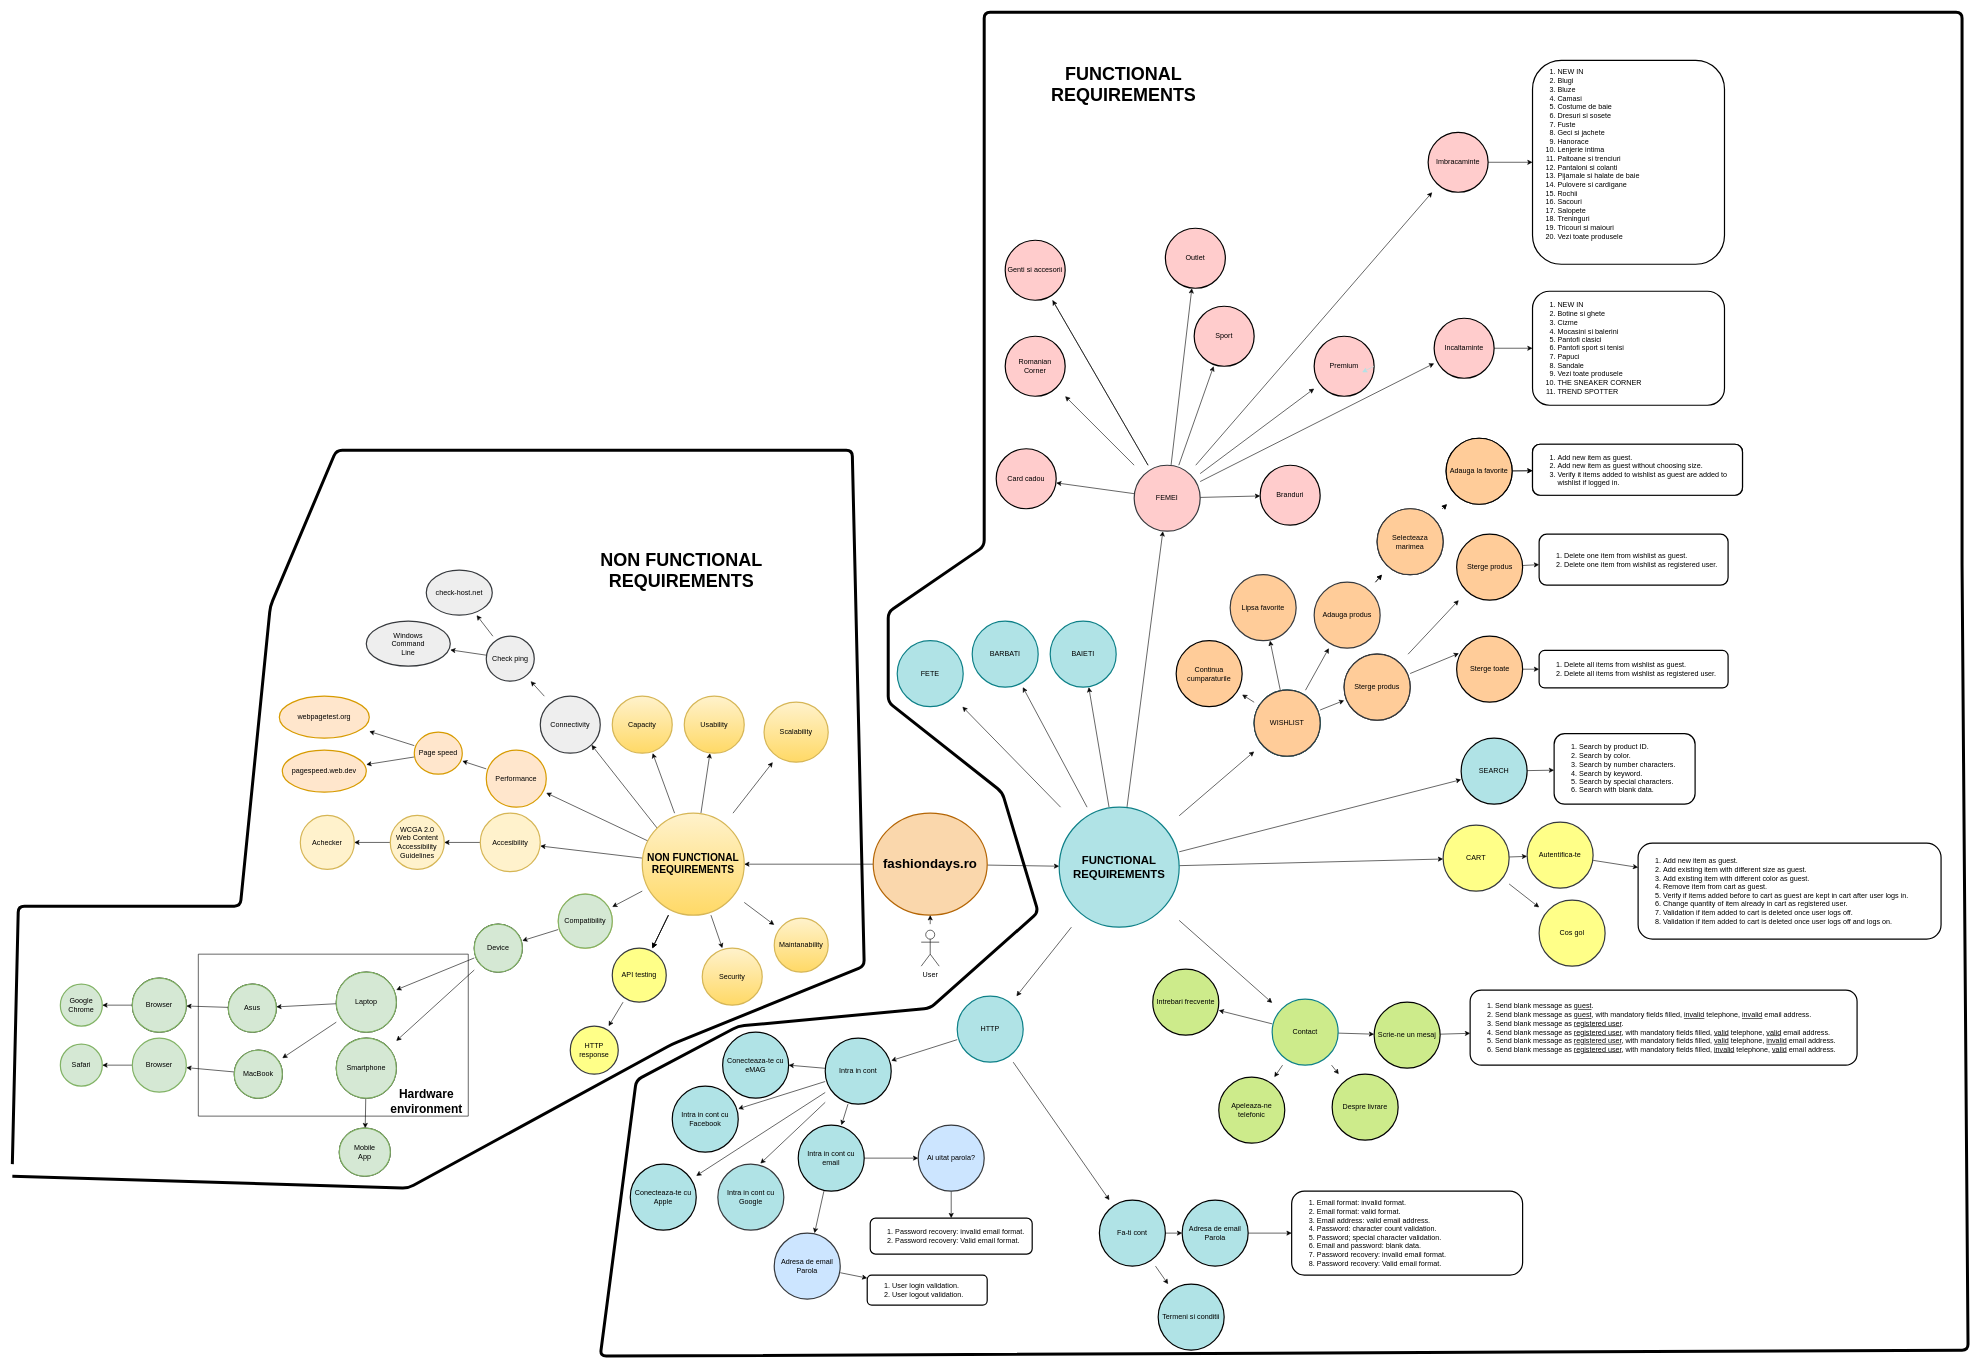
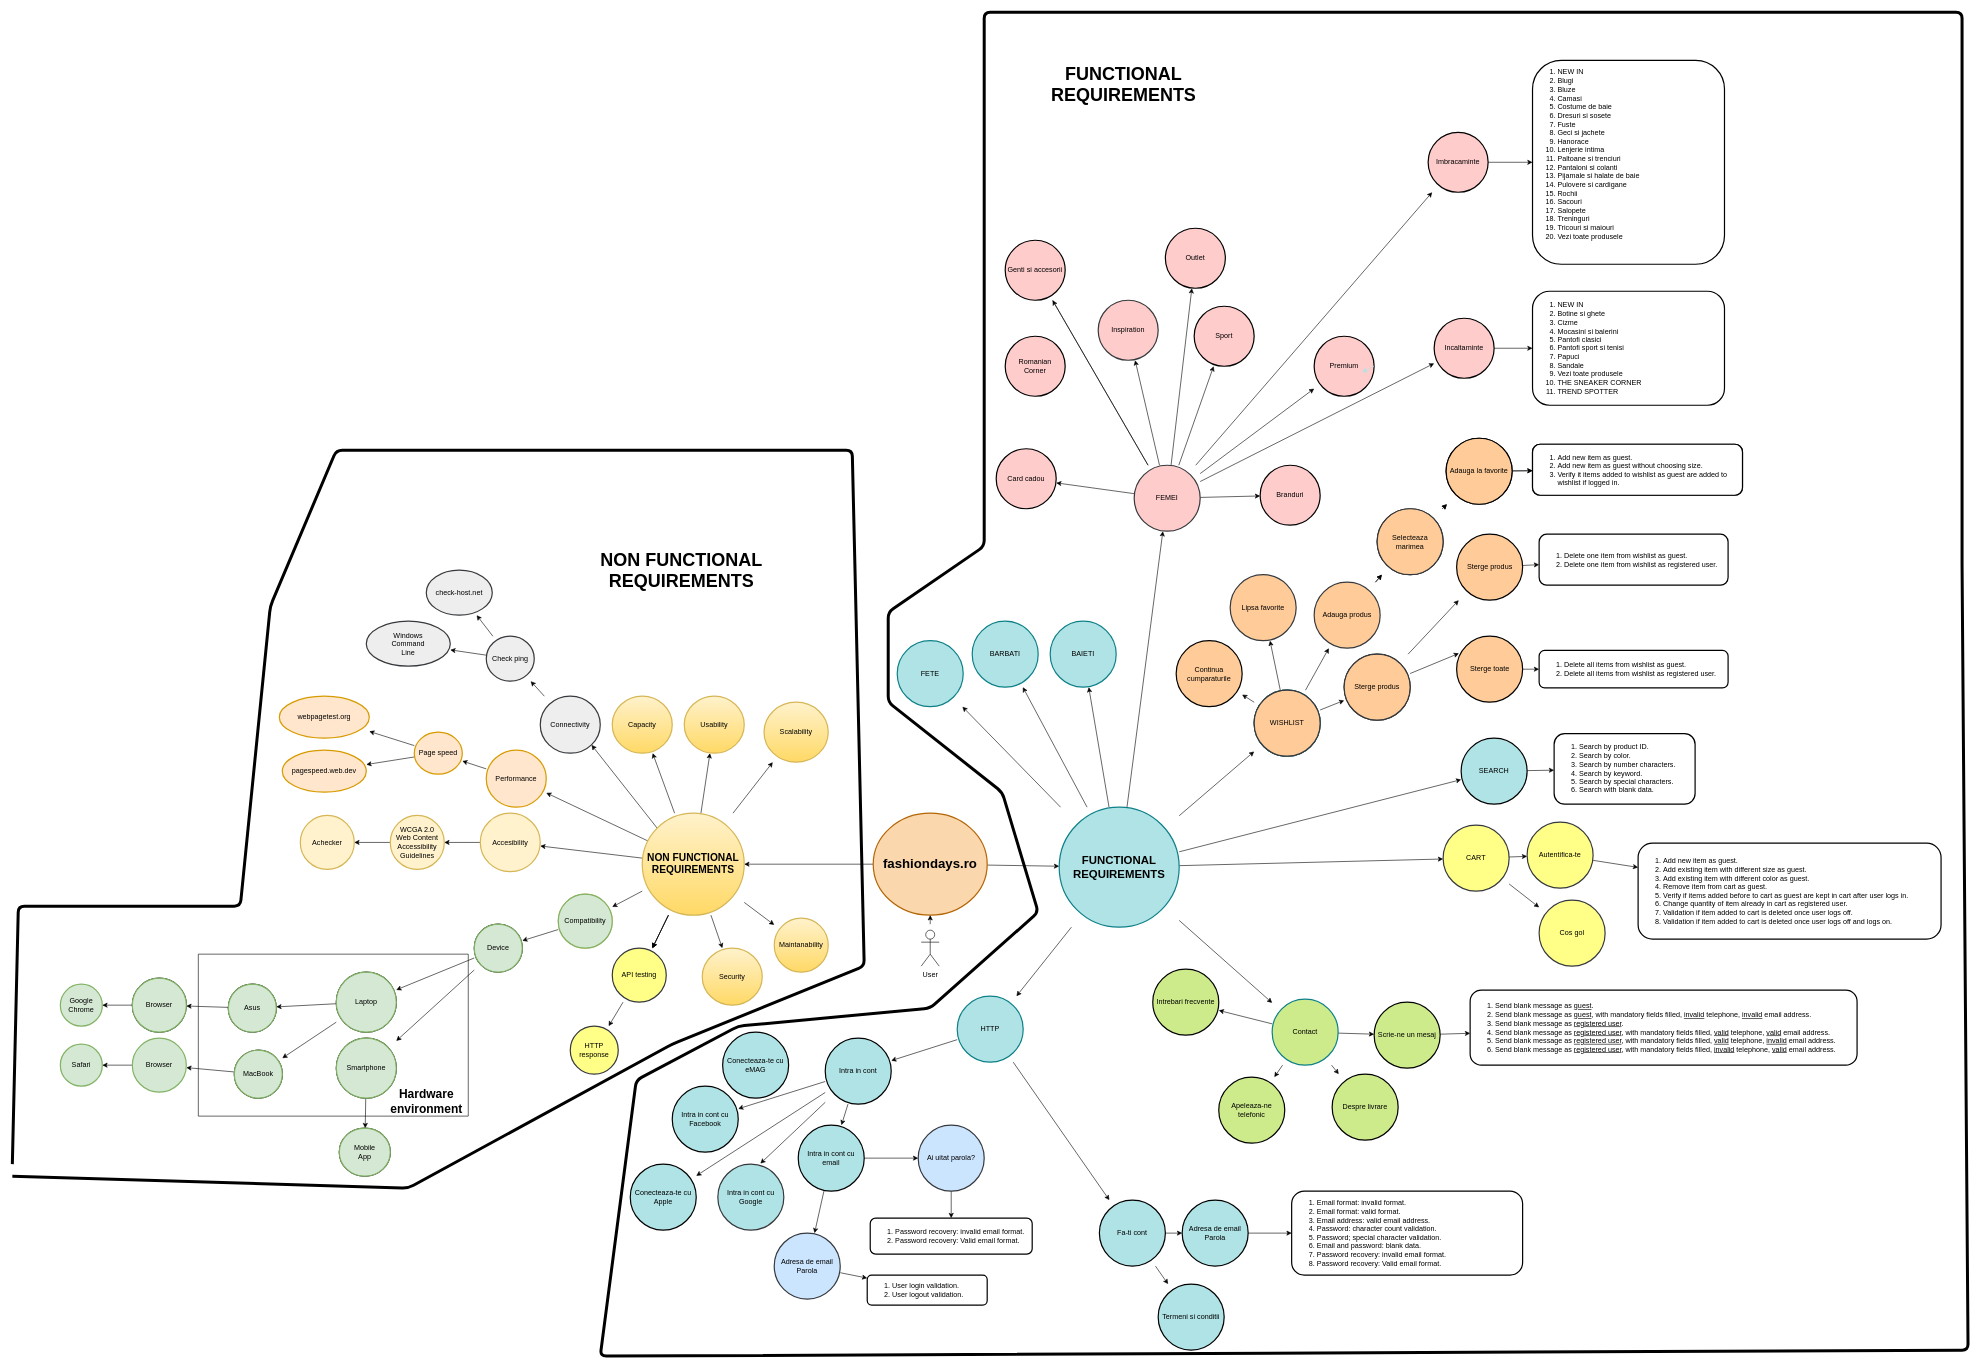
node "Inspiration": added
edge "FEMEI" -> "Inspiration": added
edge "FEMEI" -> "Romanian Corner": removed
edge "Intra in cont" -> "Conecteaza-te cu eMAG": removed
